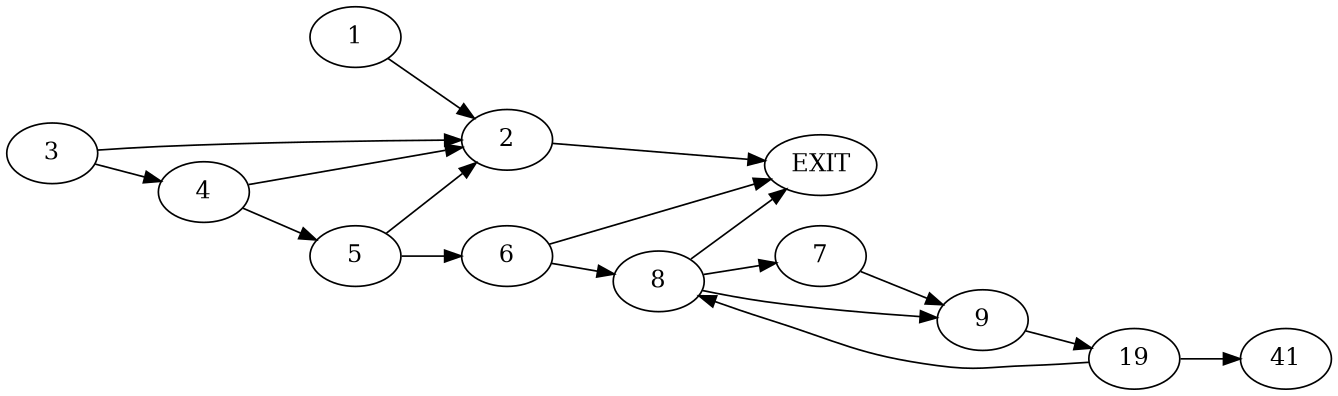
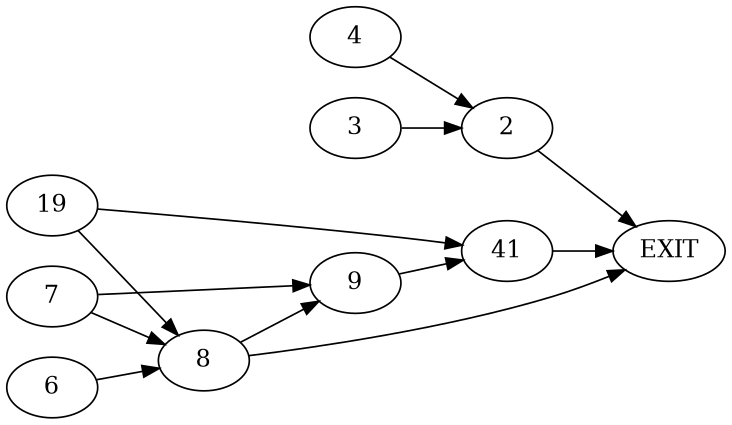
node "1": removed
edge "3" -> "4": removed
edge "6" -> "EXIT": now "41" -> "EXIT"
node "5": removed
edge "8" -> "7": reversed
edge "9" -> "19": now "9" -> "41"
